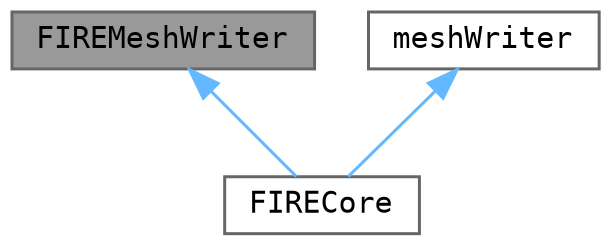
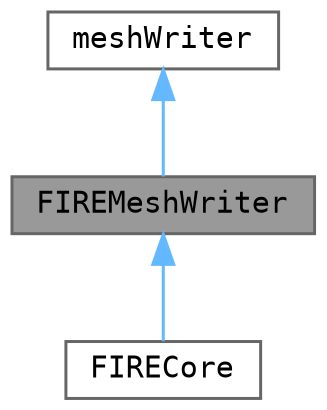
edge "FIRECore" -> "meshWriter": now "FIREMeshWriter" -> "meshWriter"
